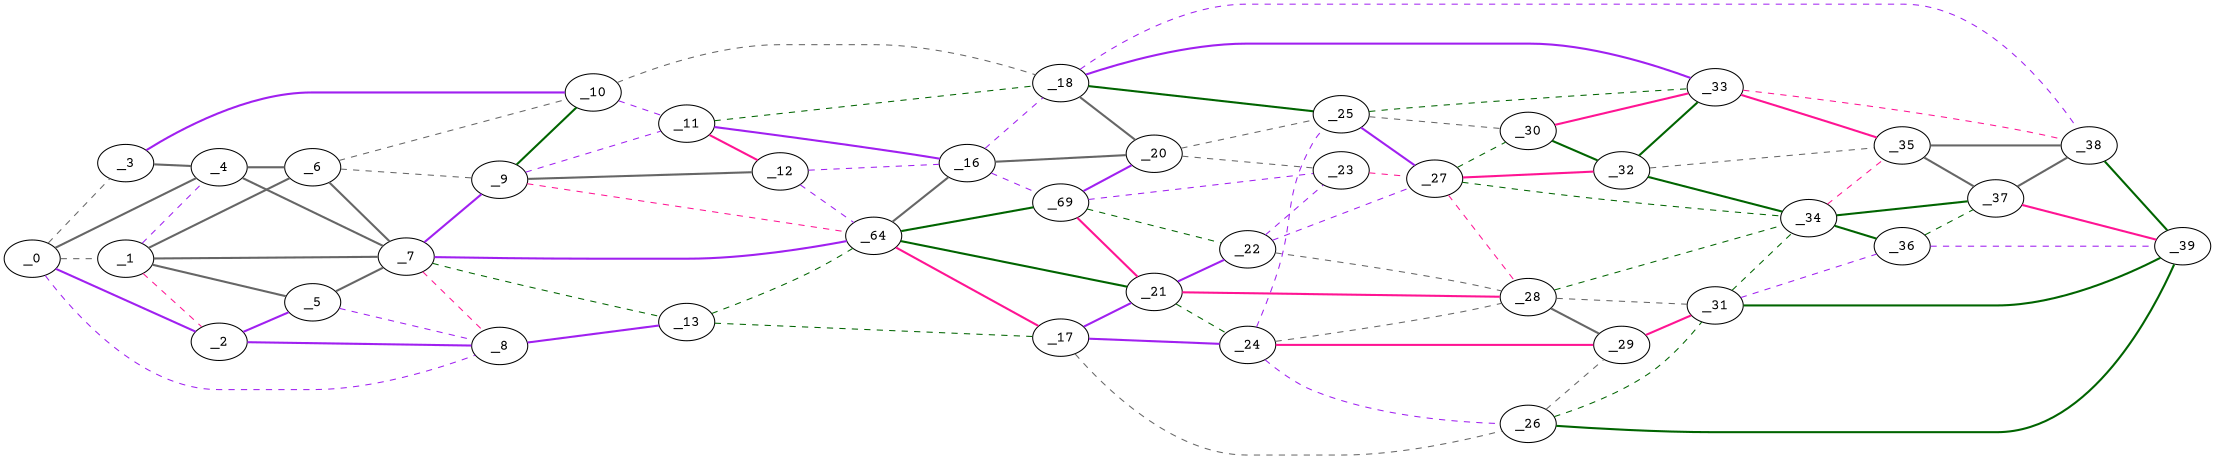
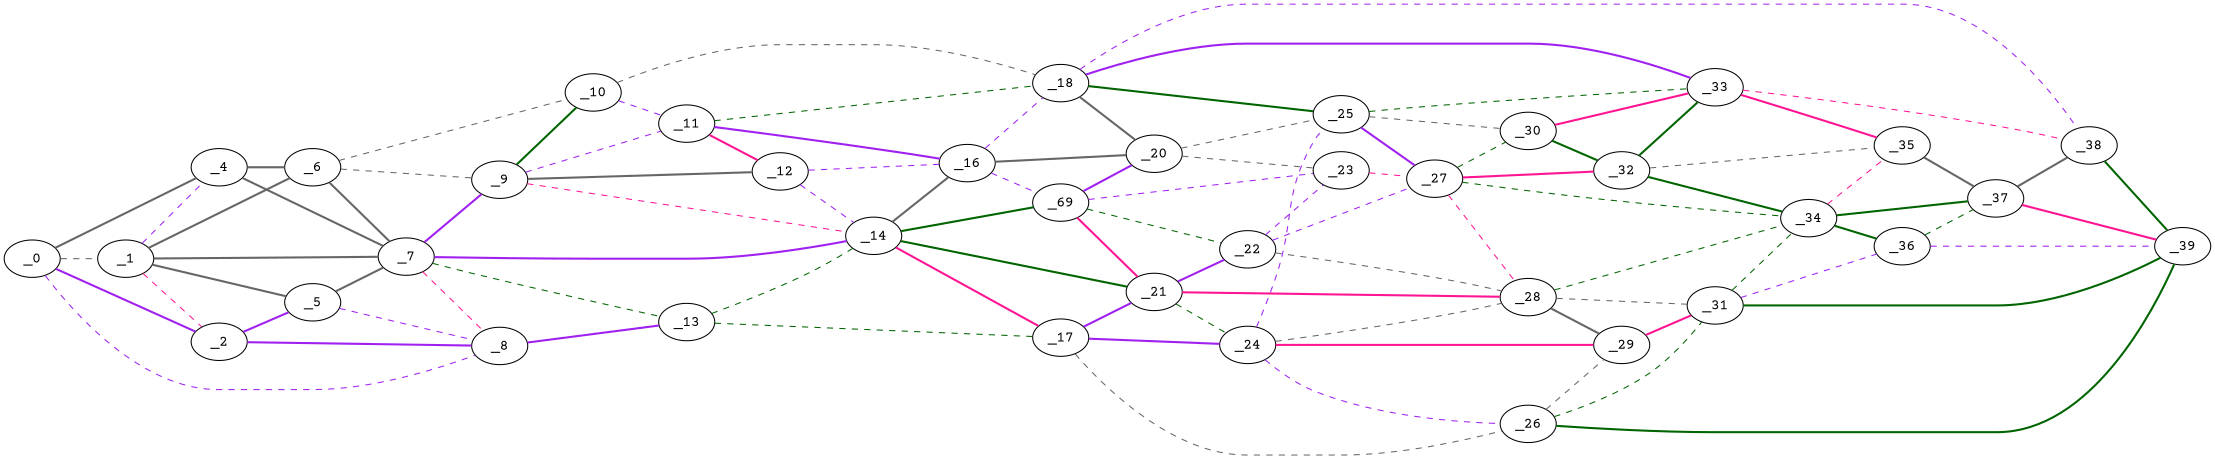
edge "_35" -- "_38": removed
node "_3": removed
node "_64": label "_64" -> "_14"
